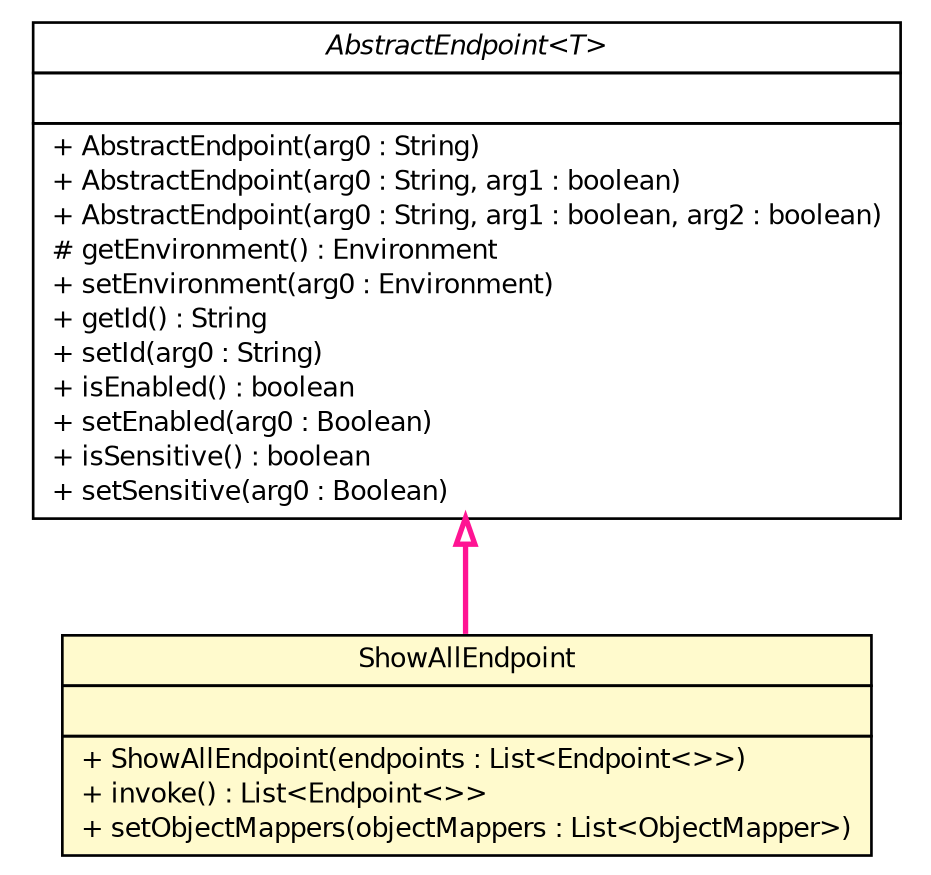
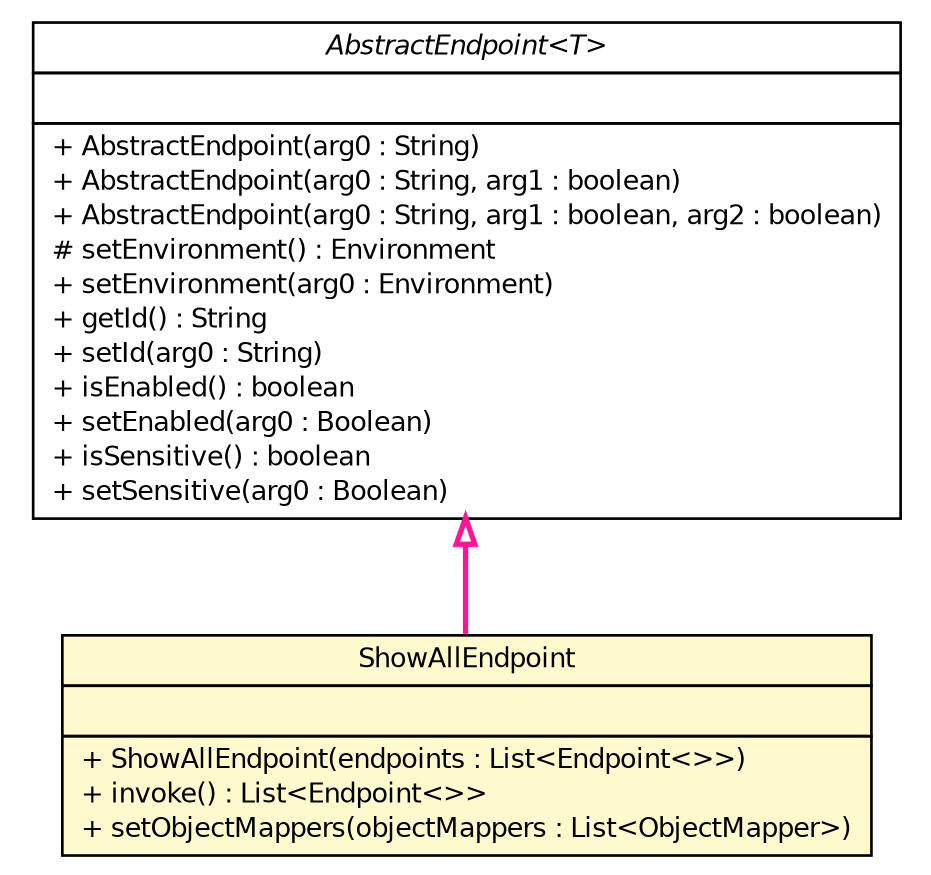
node "AbstractEndpoint<T>": text "# getEnvironment() : Environment" -> "# setEnvironment() : Environment"
